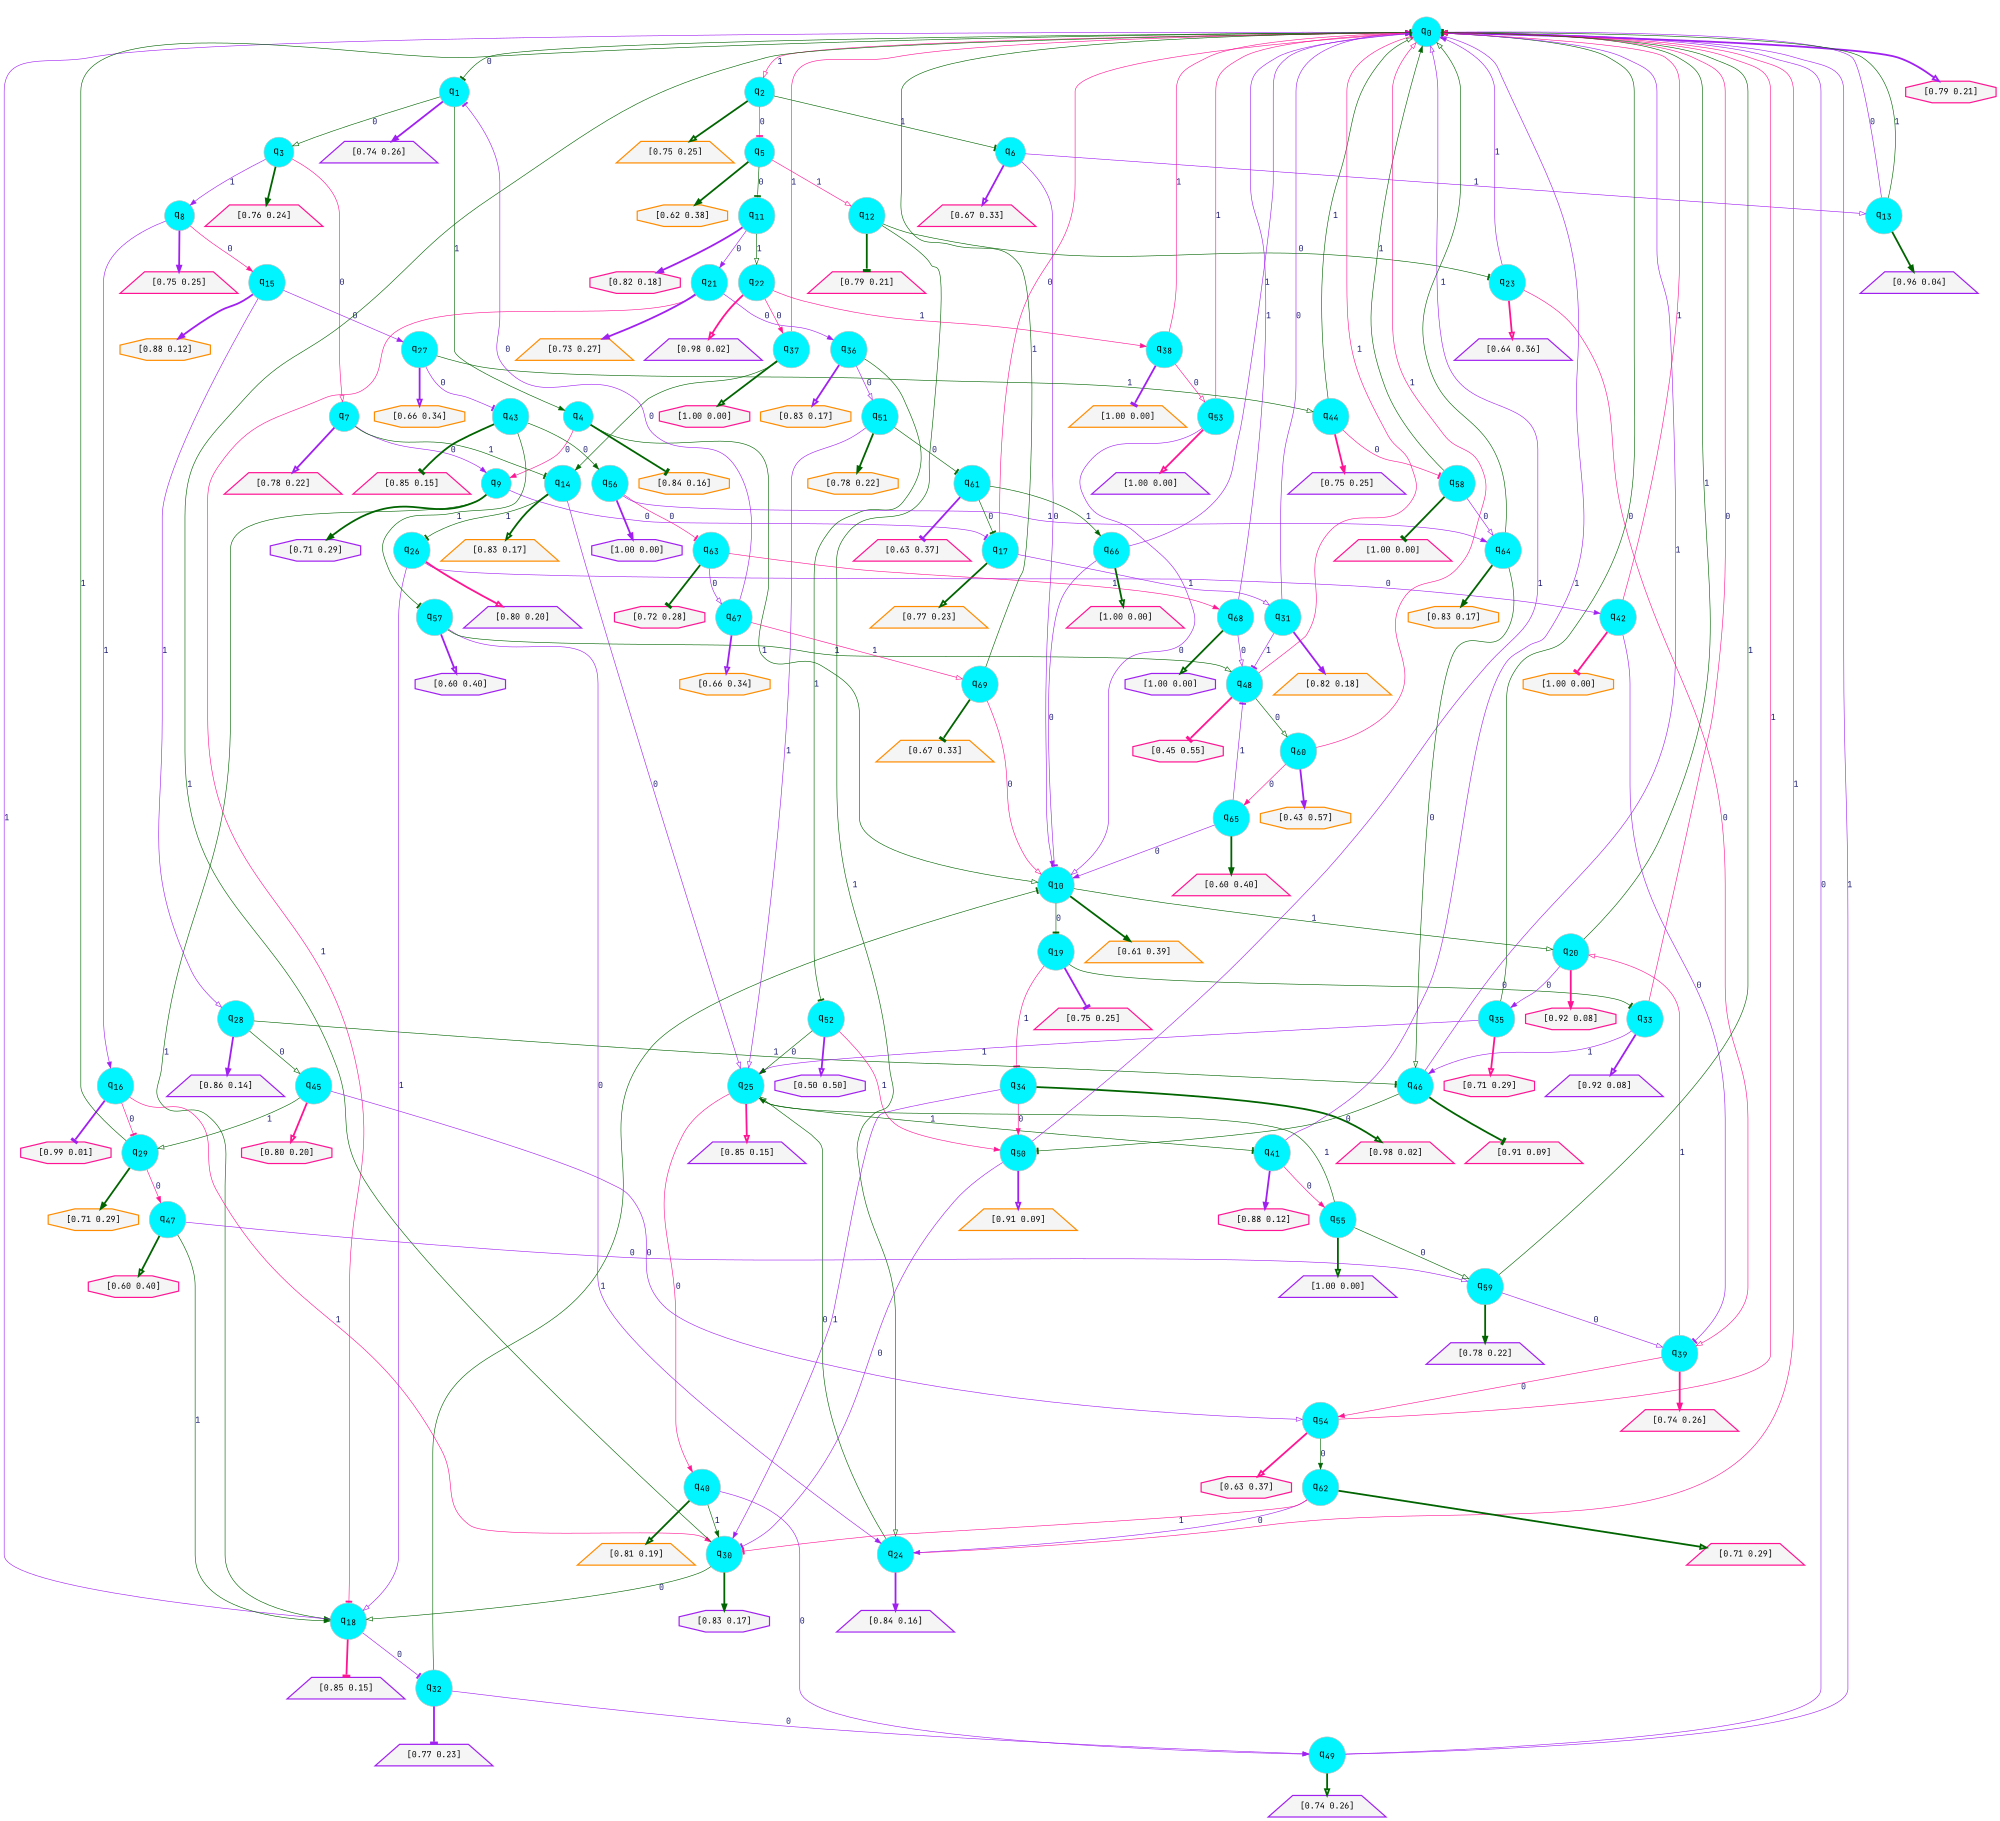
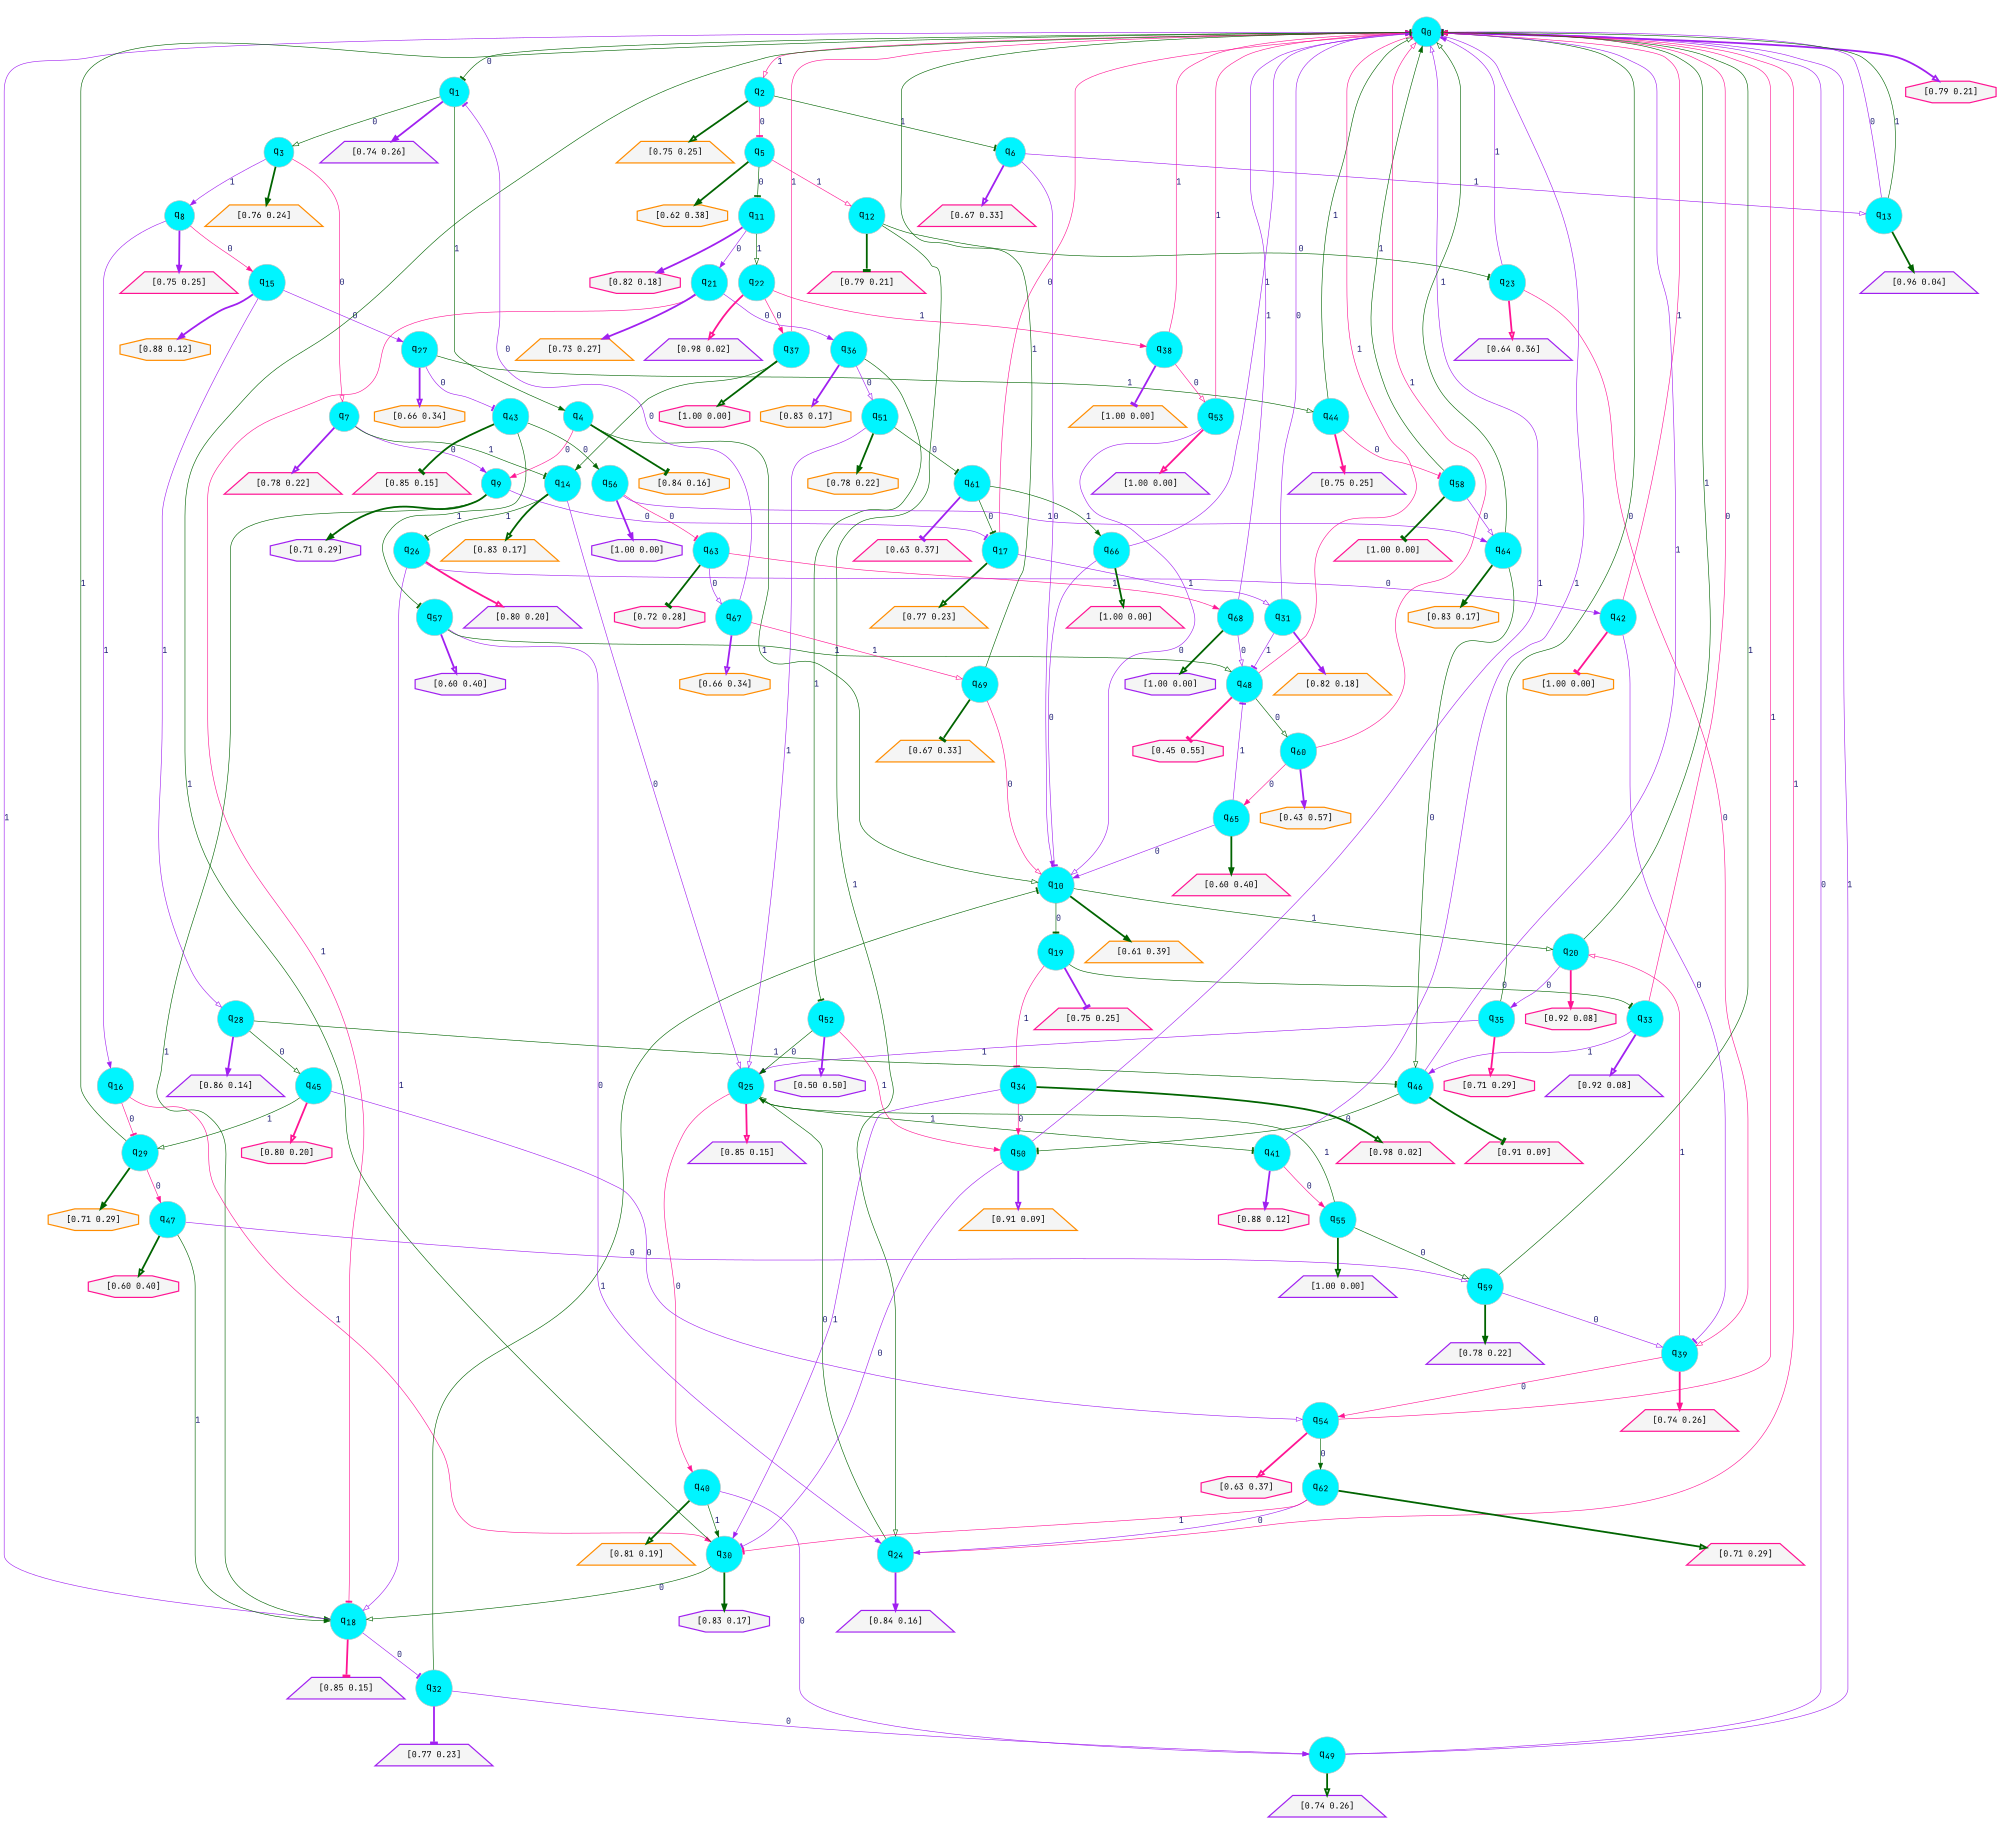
node "[0.76 0.24]": color deeppink -> darkorange
node "[0.99 0.01]": removed
